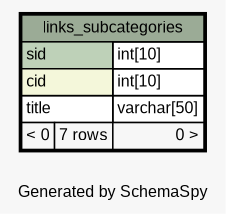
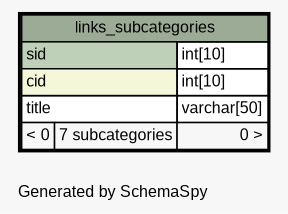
node "links_subcategories": text "7 rows" -> "7 subcategories"
